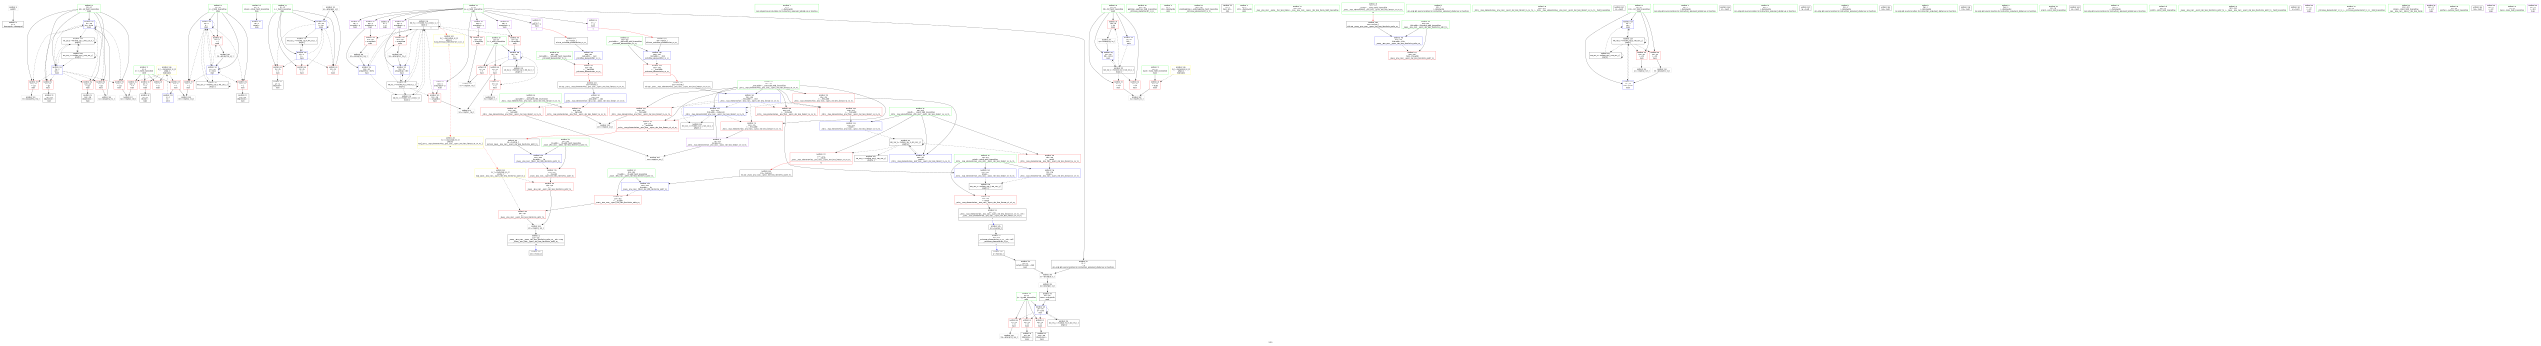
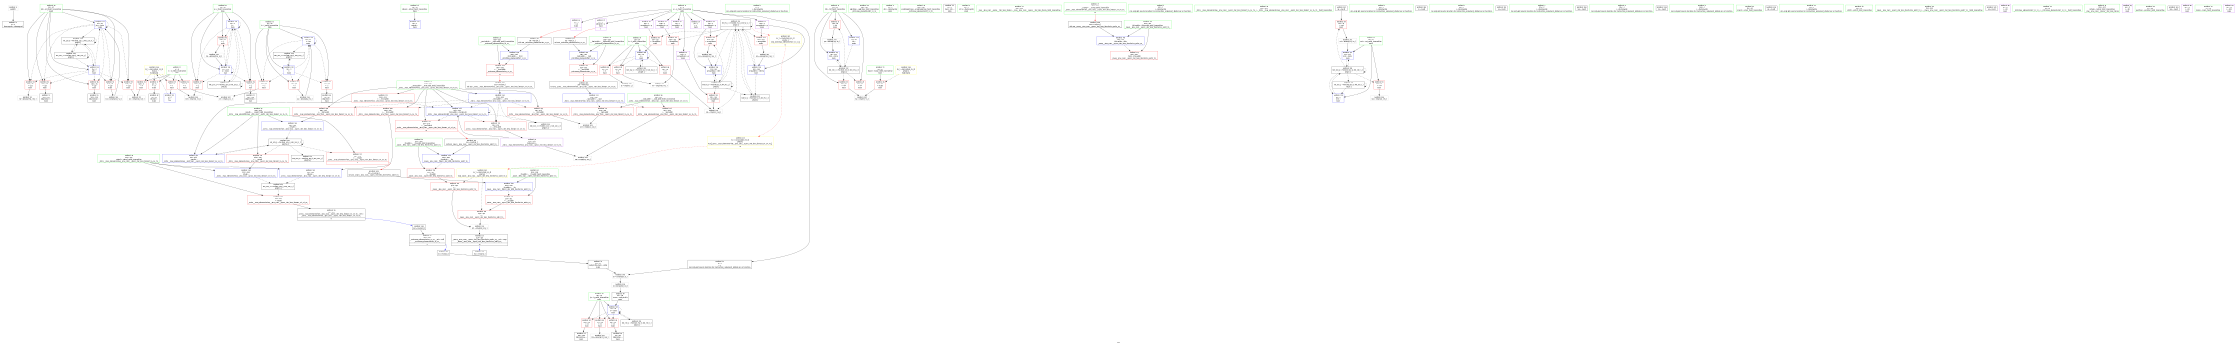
edge "NodeID: 20" -> "NodeID: 89": now "NodeID: 295" -> "NodeID: 89"
edge "NodeID: 28" -> "NodeID: 139": added
edge "NodeID: 236" -> "NodeID: 101": now "NodeID: 236" -> "NodeID: 212"
edge "NodeID: 88" -> "NodeID: 86": now "NodeID: 19" -> "NodeID: 86"
node "NodeID: 205": added
